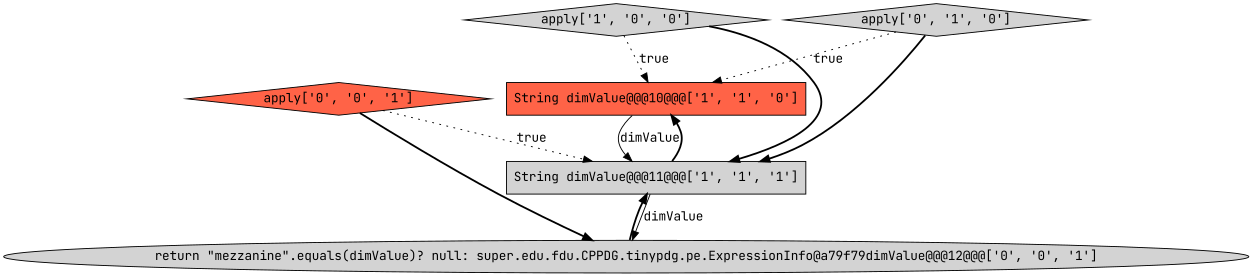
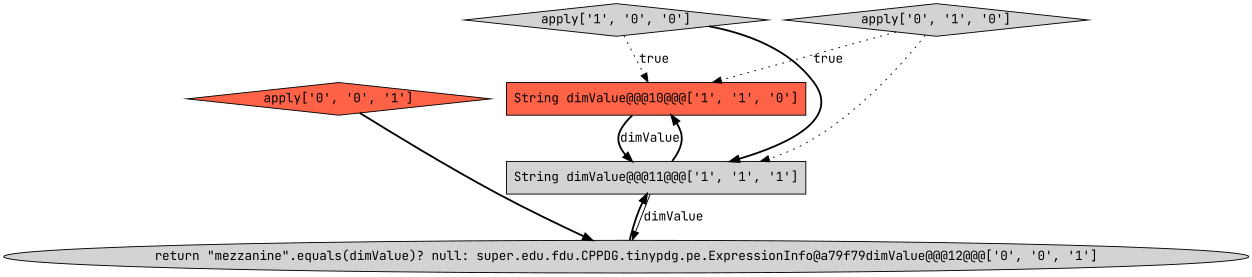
edge "apply['0', '1', '0']" -> "String dimValue@@@11@@@['1', '1', '1']": style bold -> dotted
edge "String dimValue@@@10@@@['1', '1', '0']" -> "String dimValue@@@11@@@['1', '1', '1']": style solid -> bold
edge "apply['0', '0', '1']" -> "String dimValue@@@11@@@['1', '1', '1']": removed, label "true"
